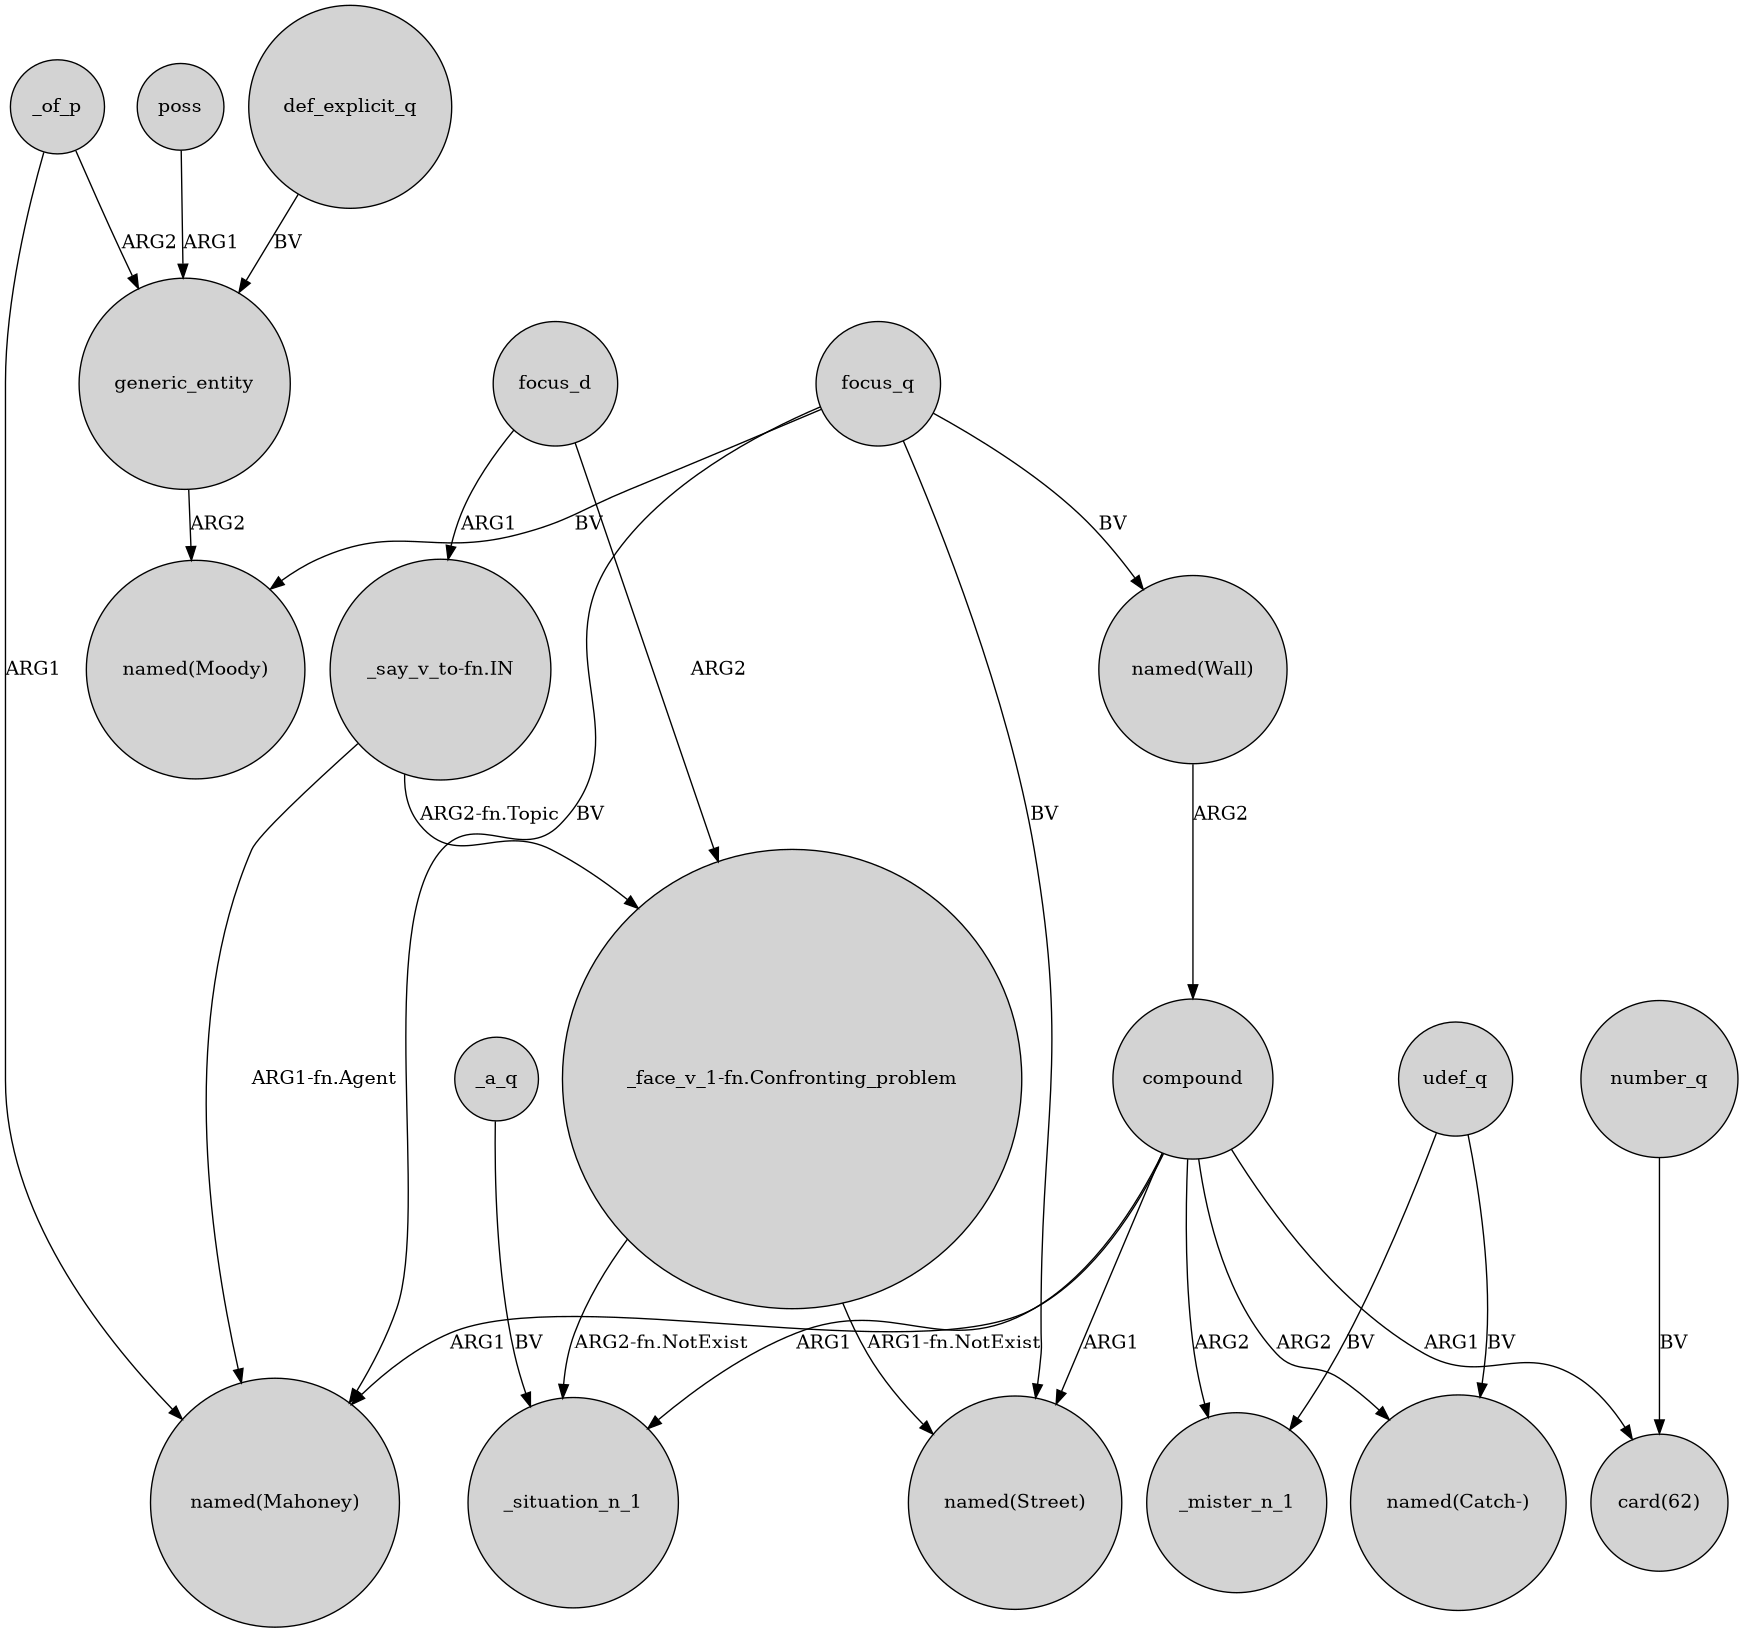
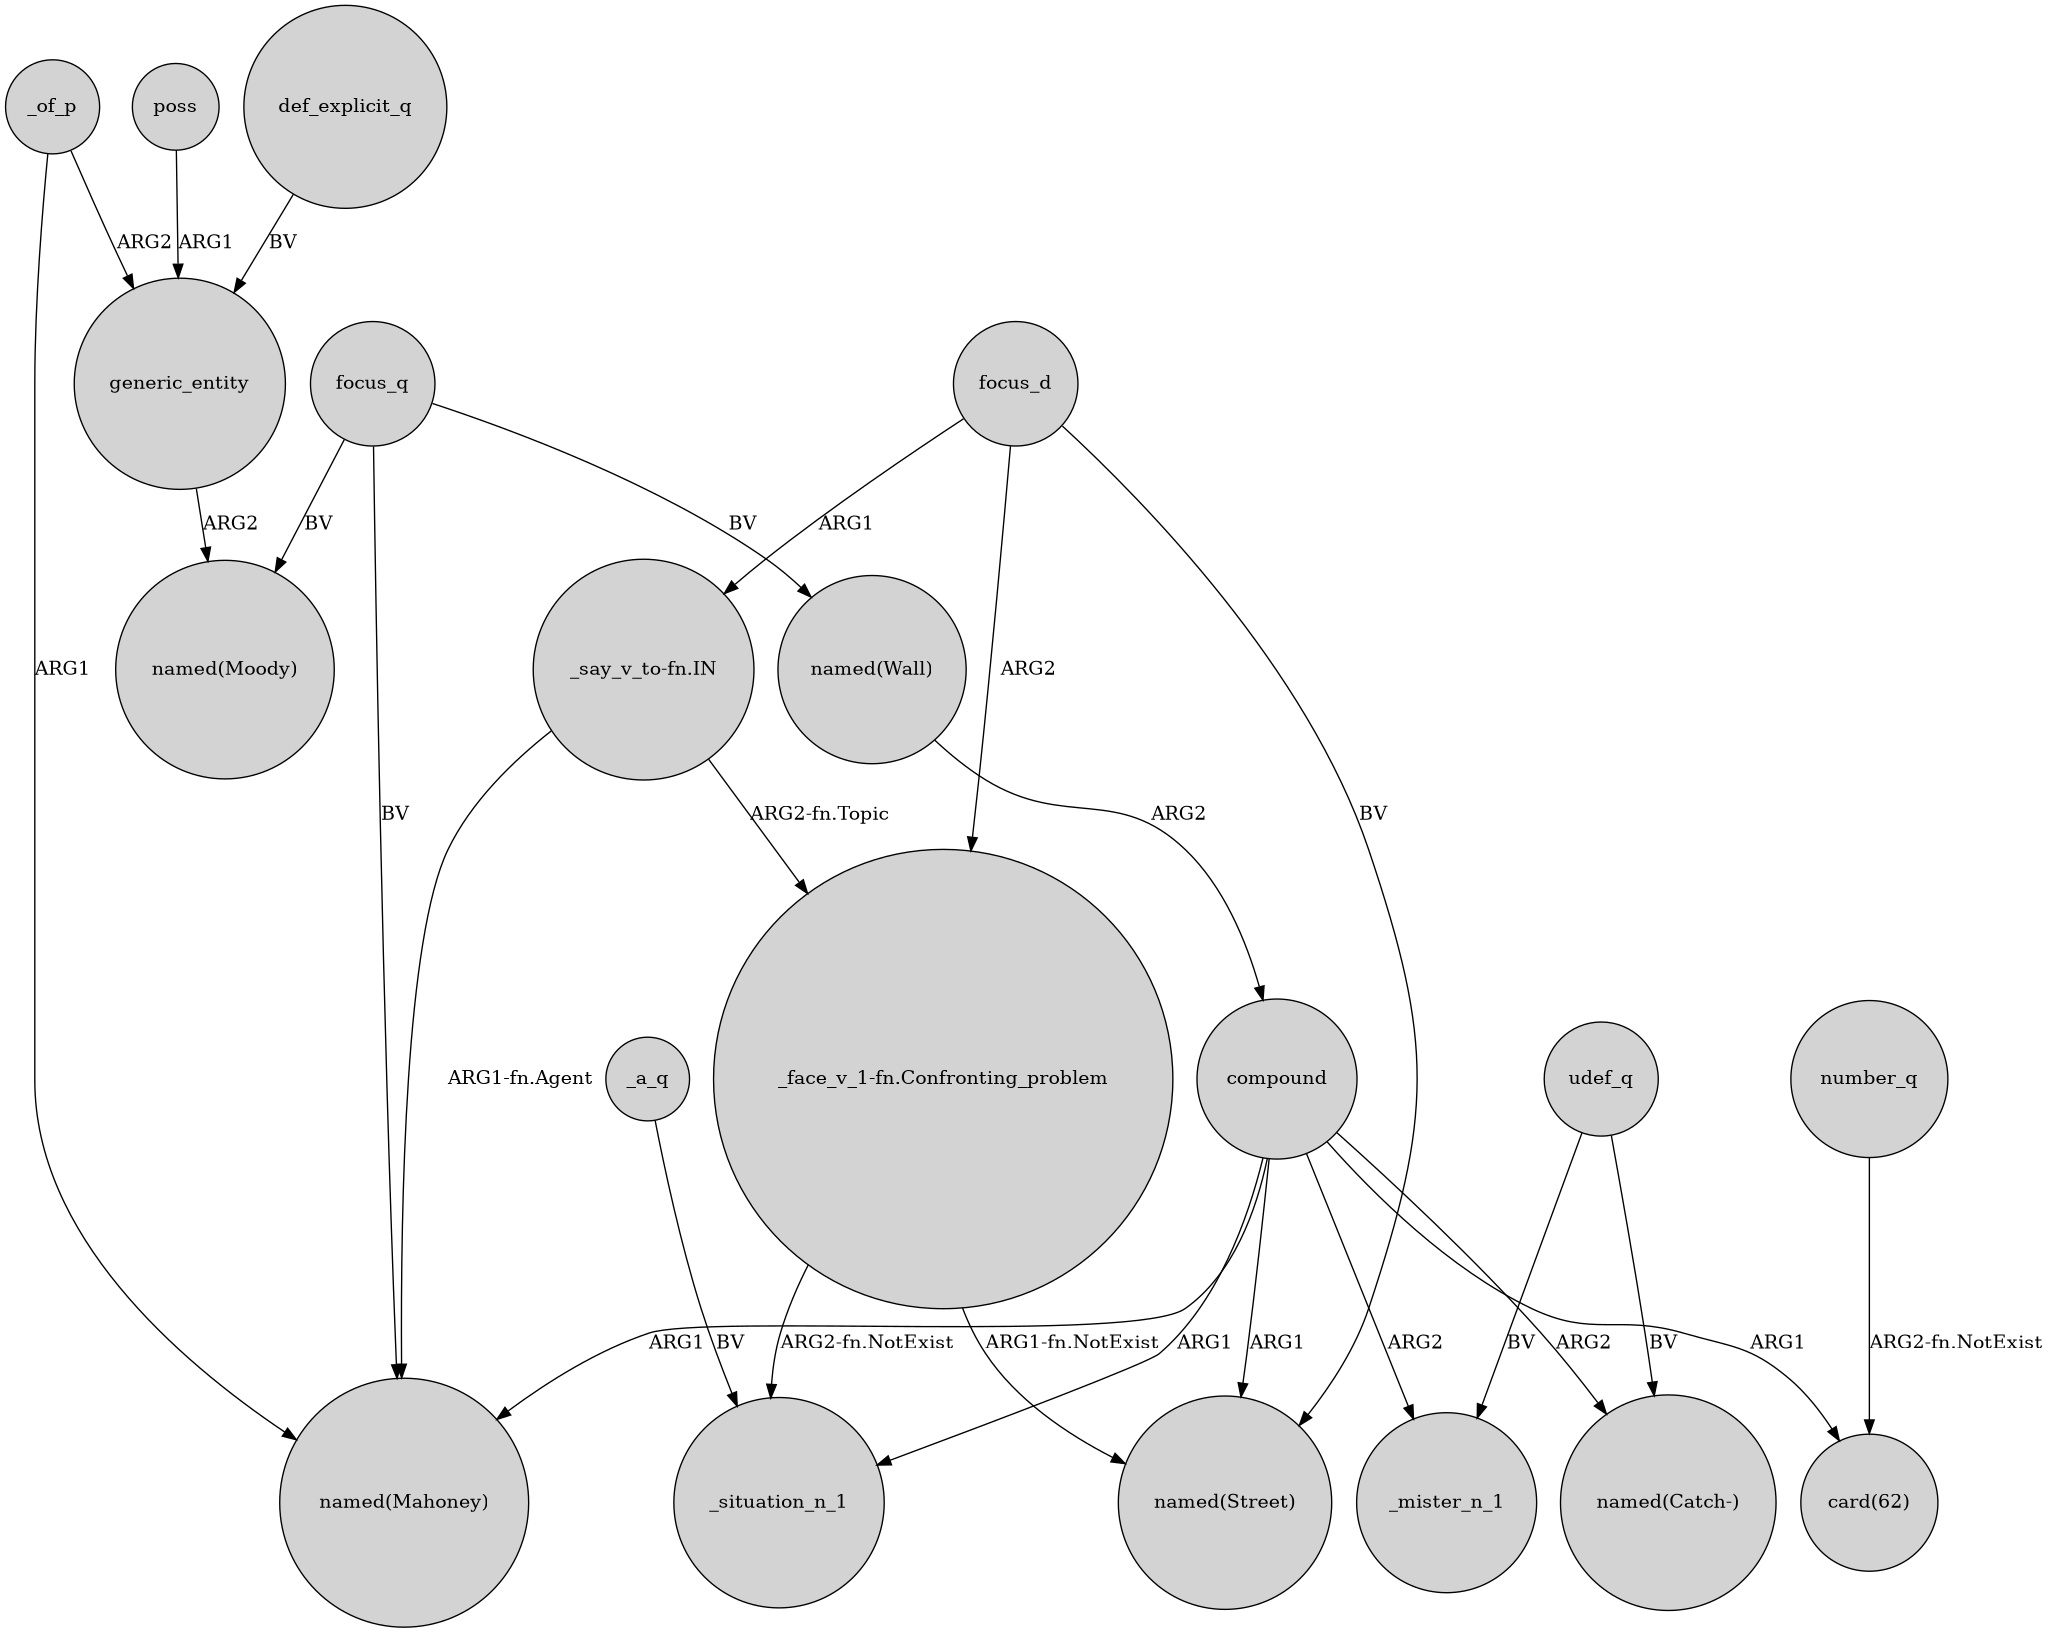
edge "focus_q" -> "named(Street)": now "focus_d" -> "named(Street)"
edge "number_q" -> "card(62)": label "BV" -> "ARG2-fn.NotExist"
